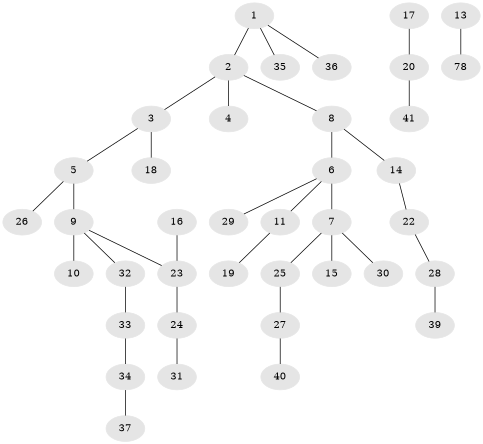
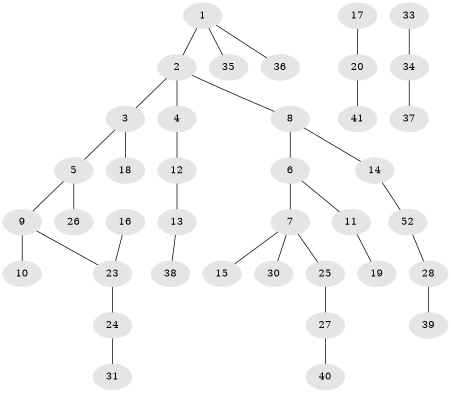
node "78": label "78" -> "38"
node "12": added
node "29": removed
node "22": label "22" -> "52"
node "32": removed
